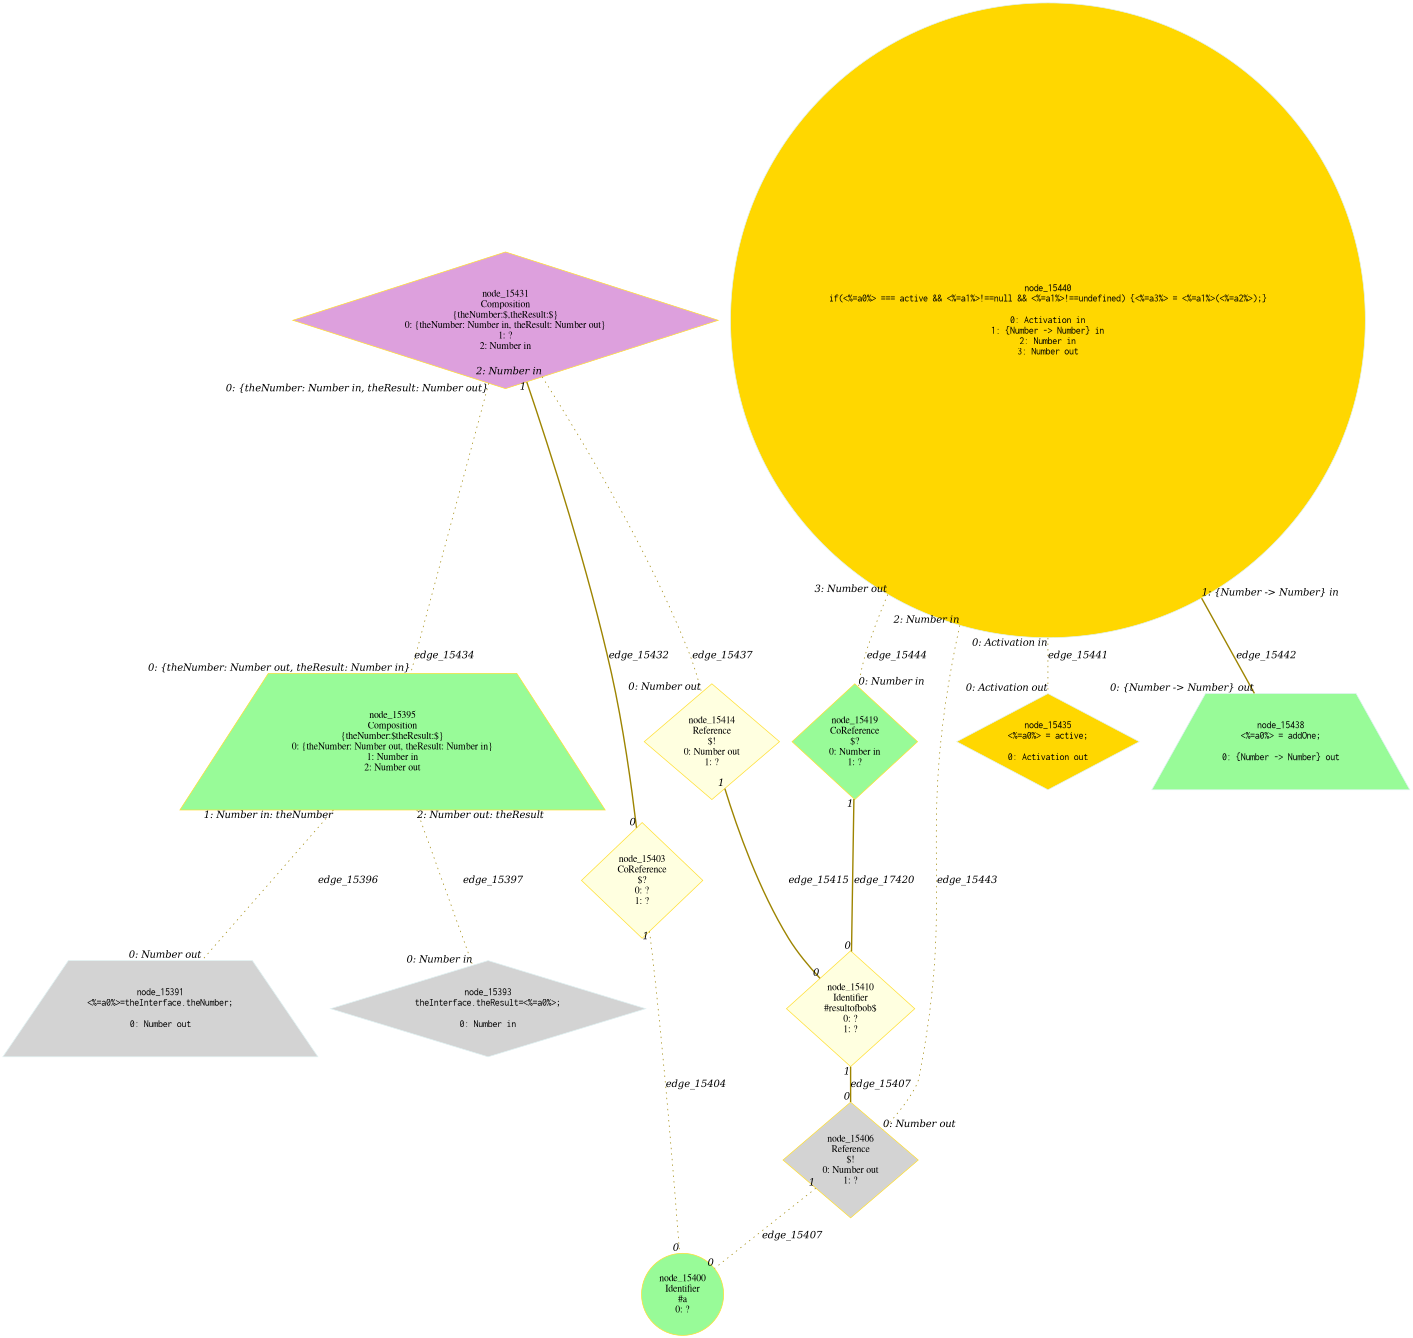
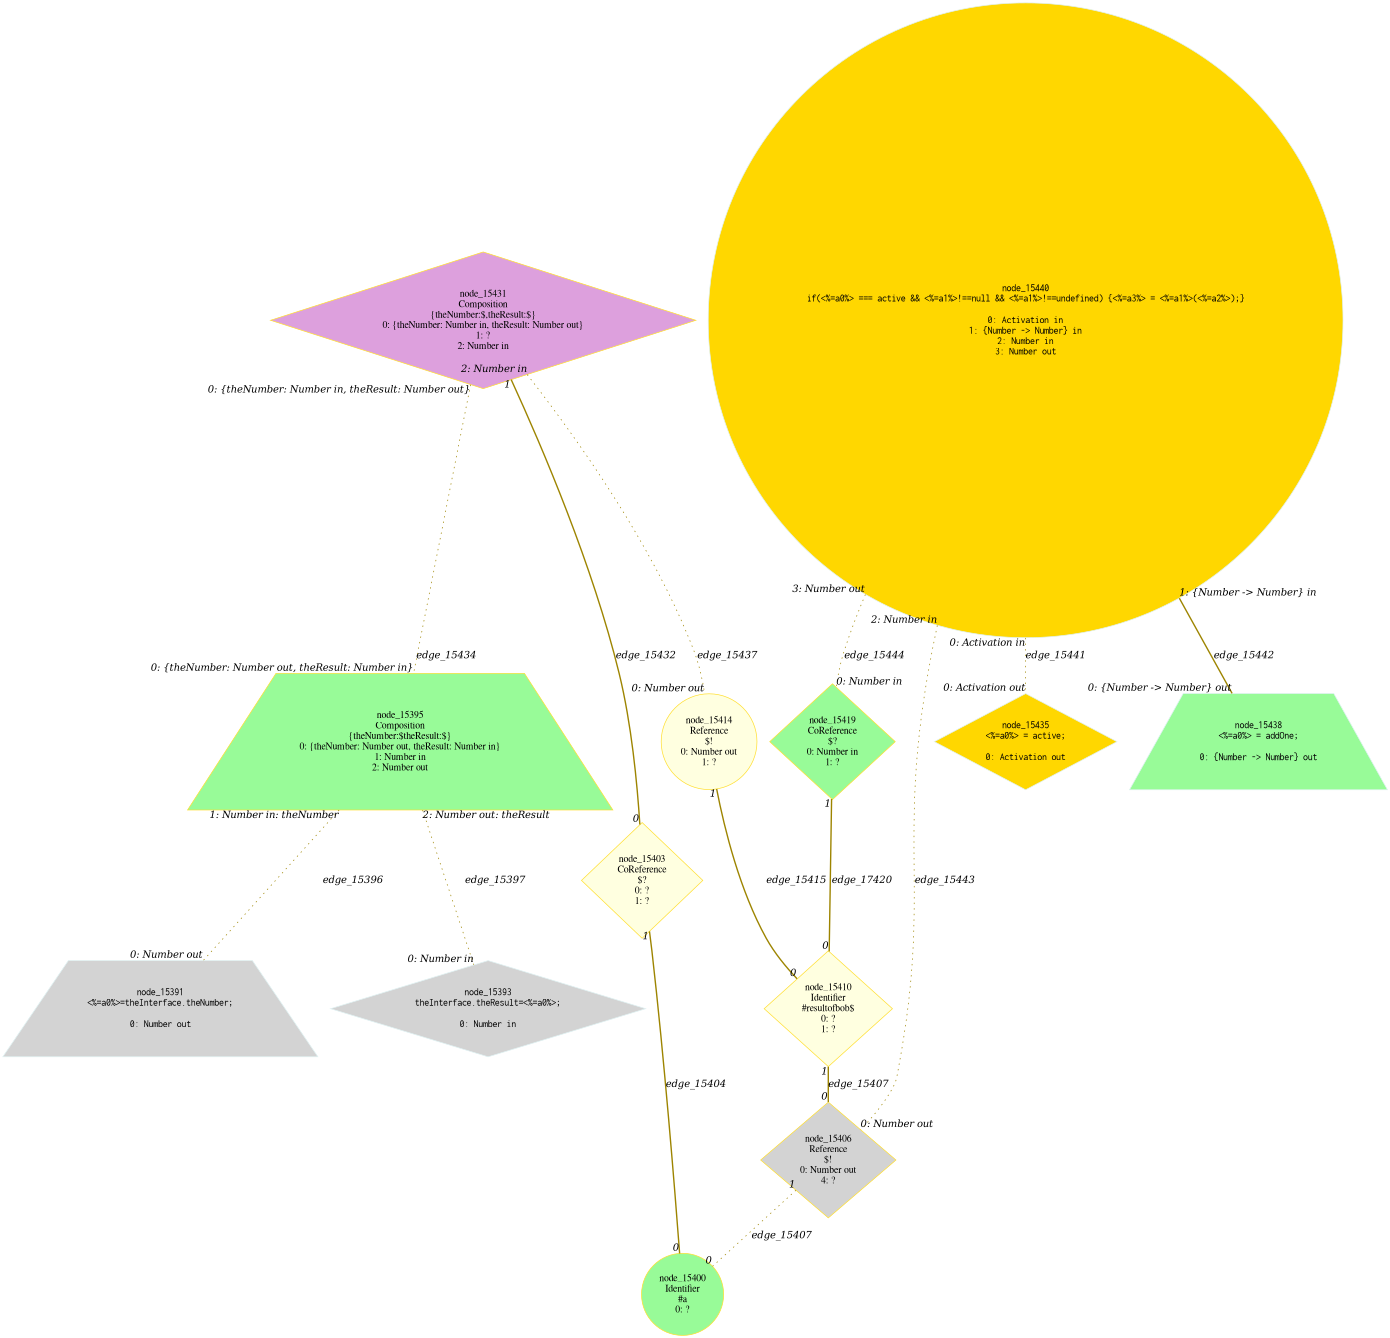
node "node_15414 Reference $! 0: Number out 1: ?": shape diamond -> circle
edge "node_15403 CoReference $? 0: ? 1: ?" -- "node_15400 Identifier #a 0: ?": style dotted -> bold
node "node_15406 Reference $! 0: Number out 1: ?": label "node_15406 Reference $! 0: Number out 1: ?" -> "node_15406 Reference $! 0: Number out 4: ?"
